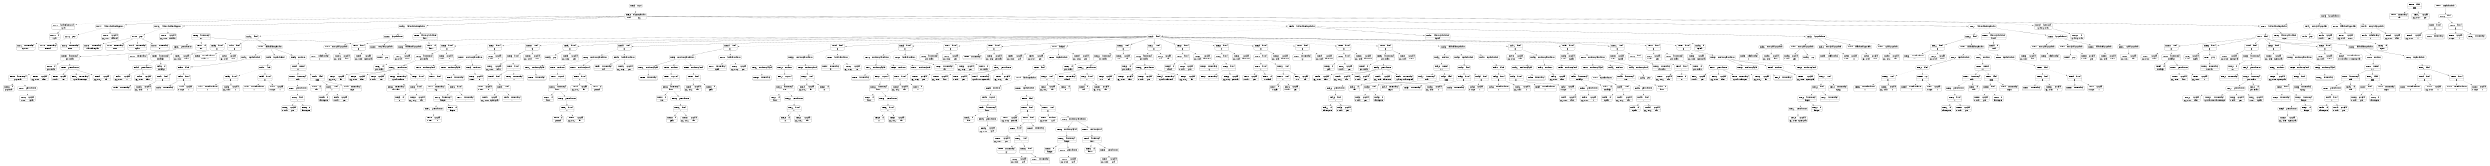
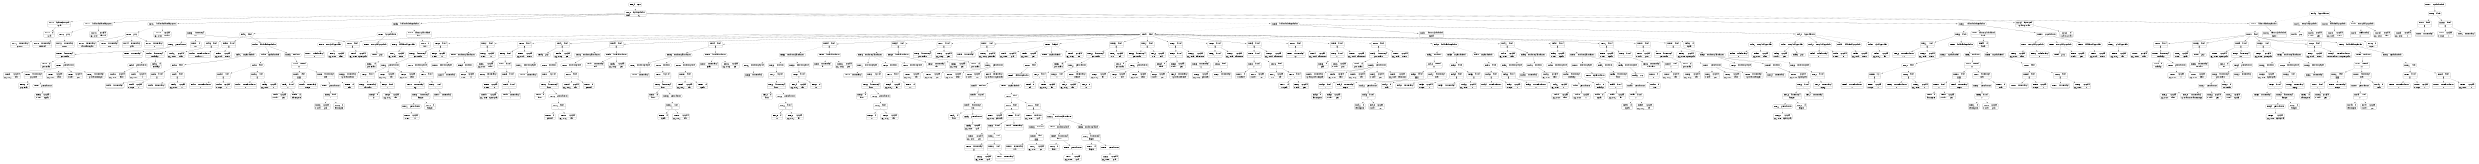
node "123062": removed
node "123205": added
